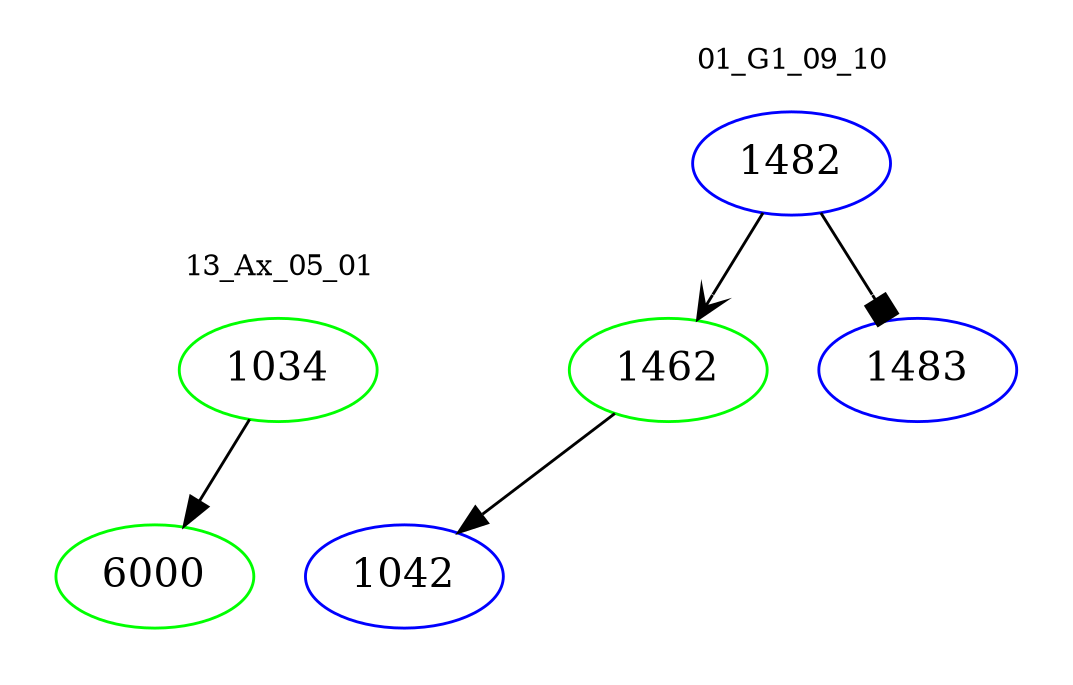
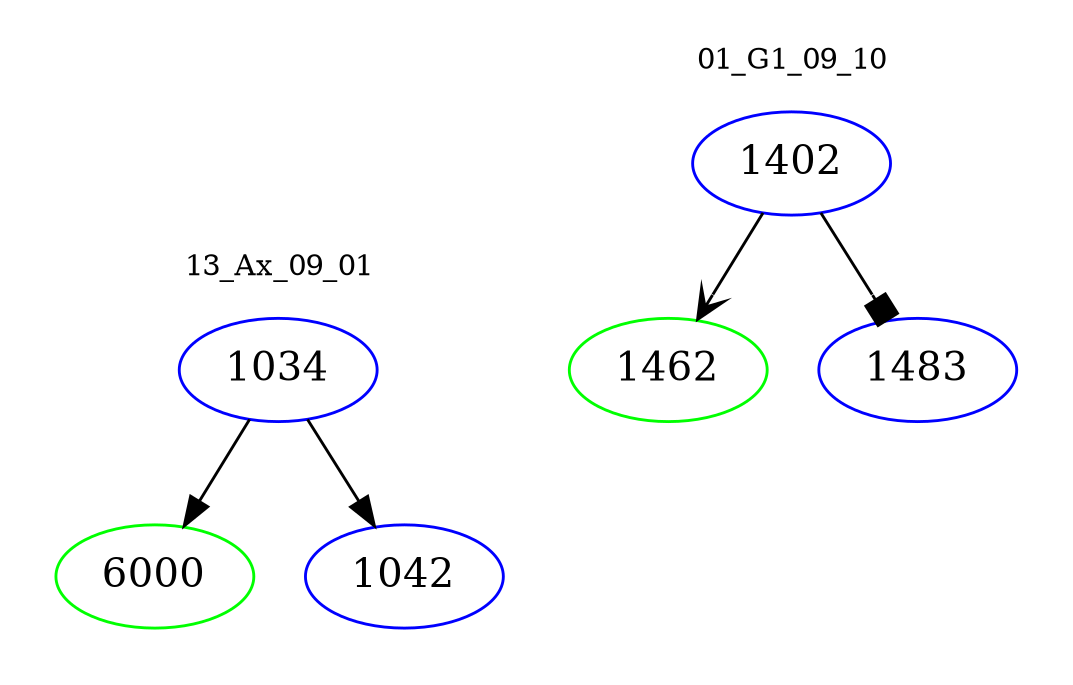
node "1482": label "1482" -> "1402"
cluster "13_Ax_05_01": label "13_Ax_05_01" -> "13_Ax_09_01"
node "1034": color green -> blue
edge "1462" -> "1042": now "1034" -> "1042"
